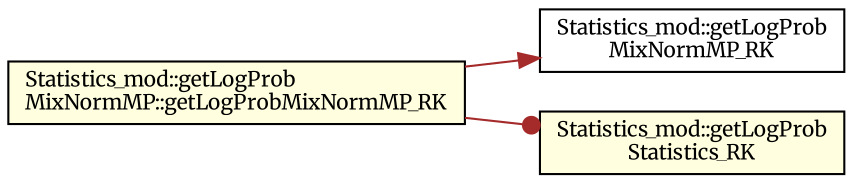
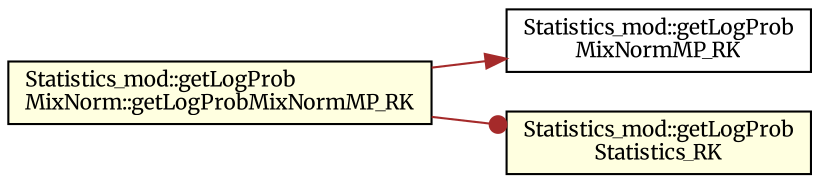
node "Statistics_mod::getLogProb MixNormMP::getLogProbMixNormMP_RK": label "Statistics_mod::getLogProb MixNormMP::getLogProbMixNormMP_RK" -> "Statistics_mod::getLogProb MixNorm::getLogProbMixNormMP_RK"
